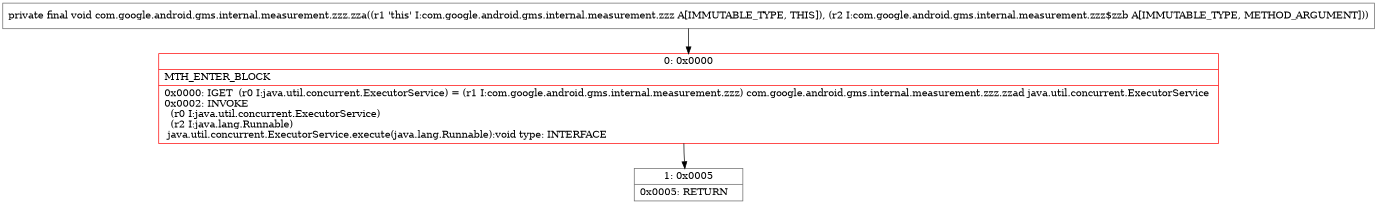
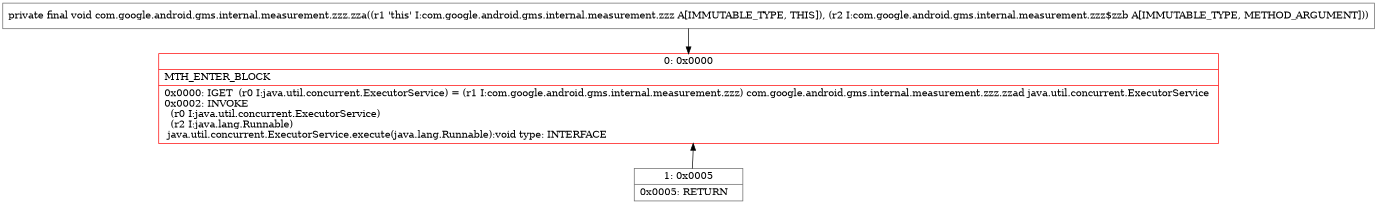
edge "0: 0x0000" -> "1: 0x0005": reversed
